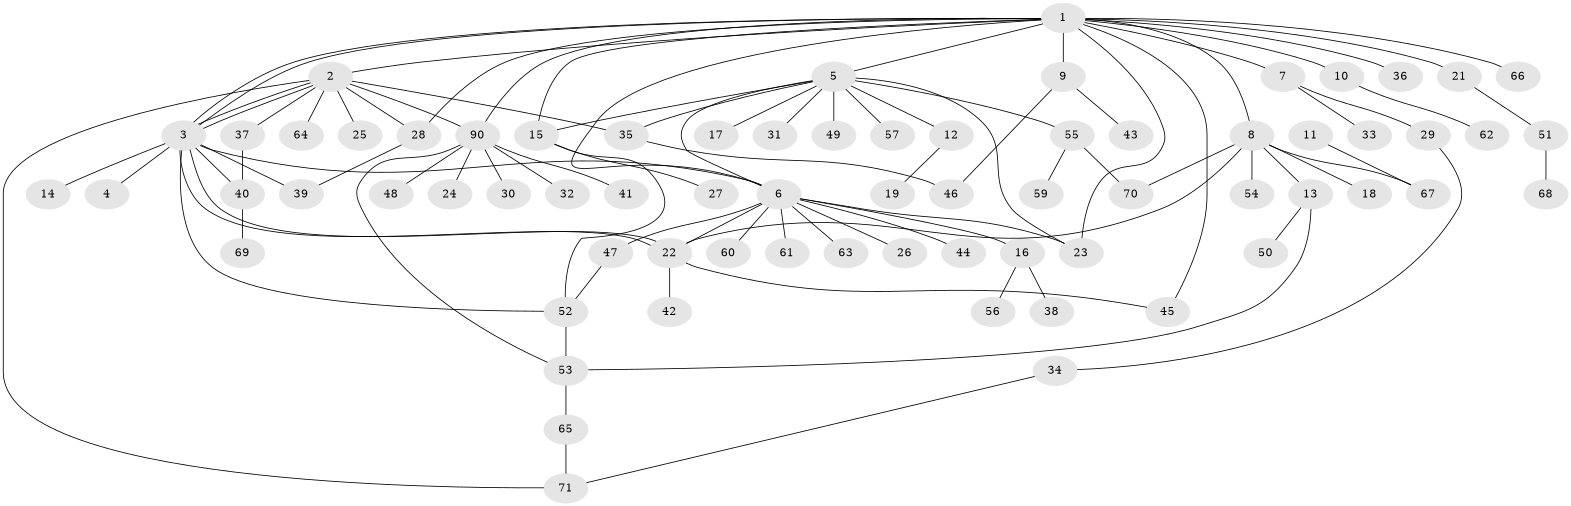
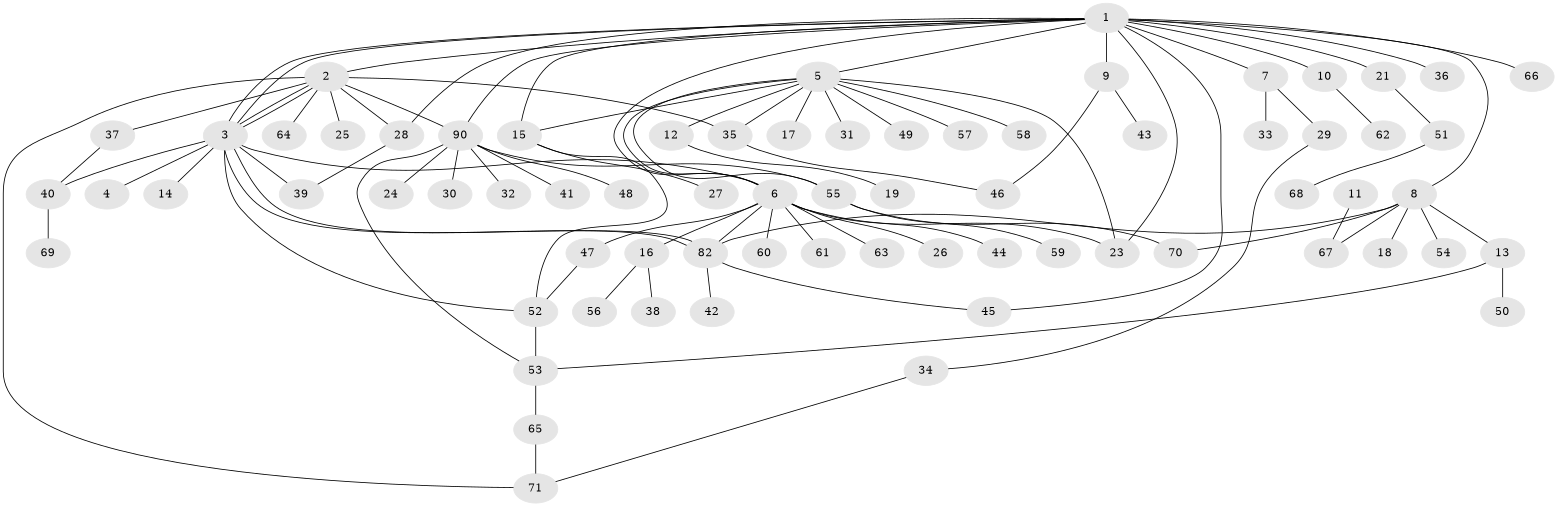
node "58": added
edge "90" -- "55": added
node "22": label "22" -> "82"
